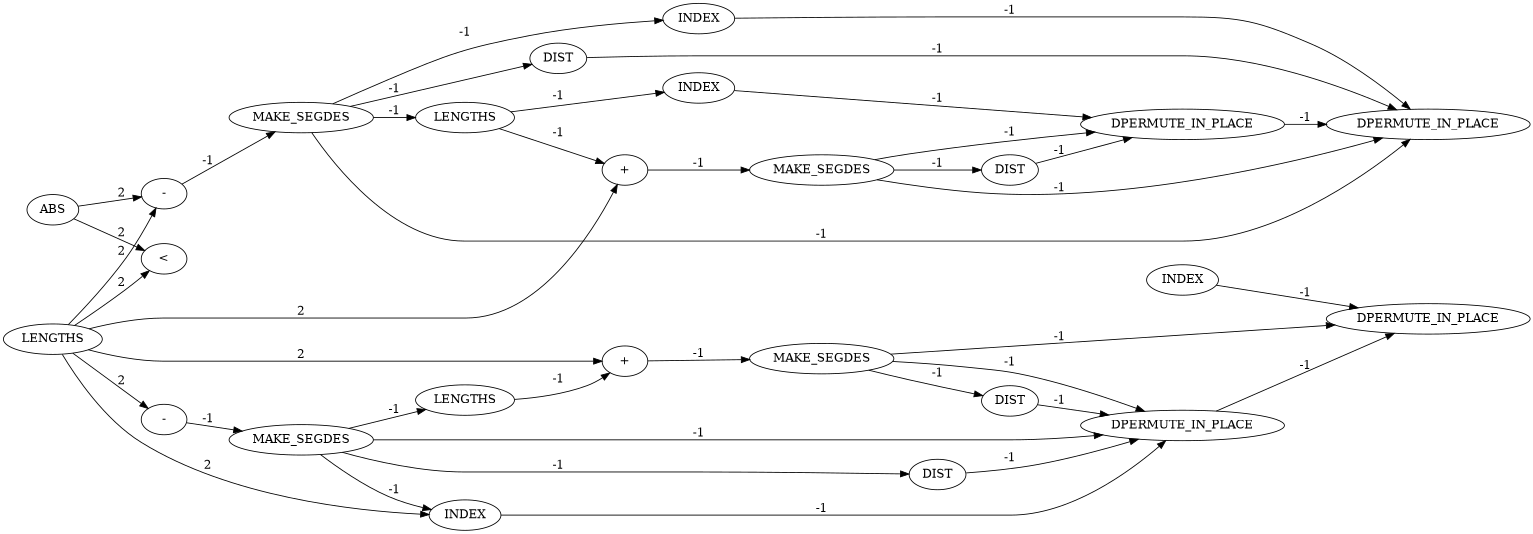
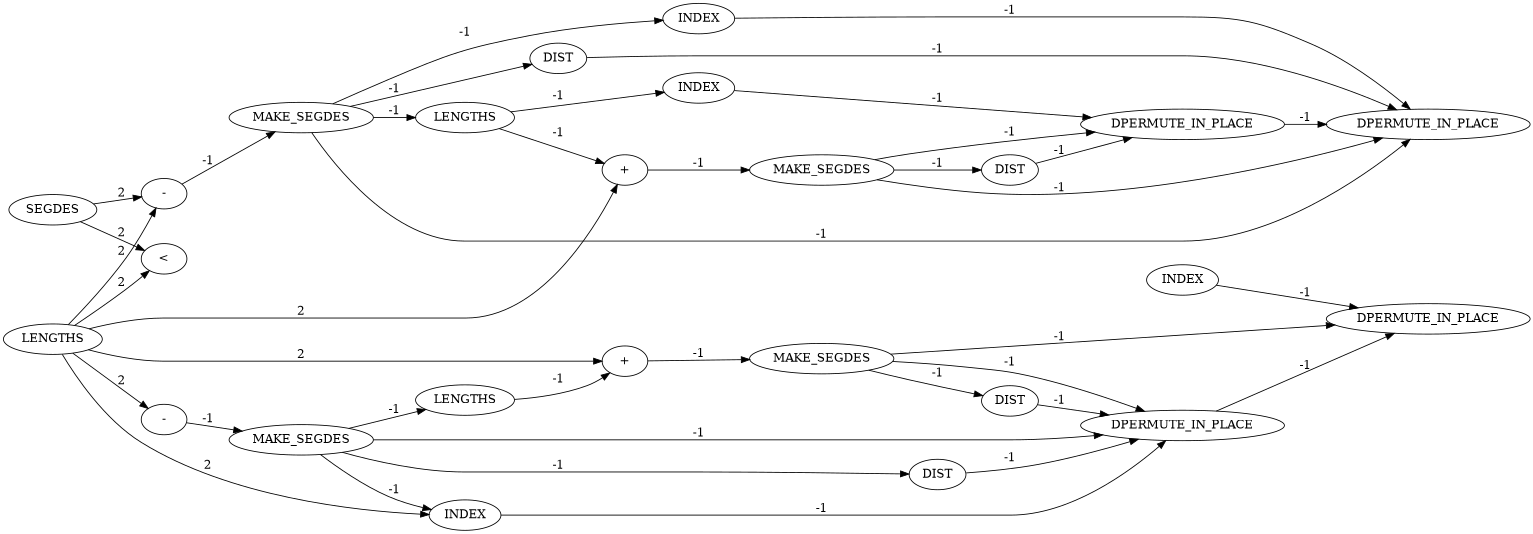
node "ABS": label "ABS" -> "SEGDES"
